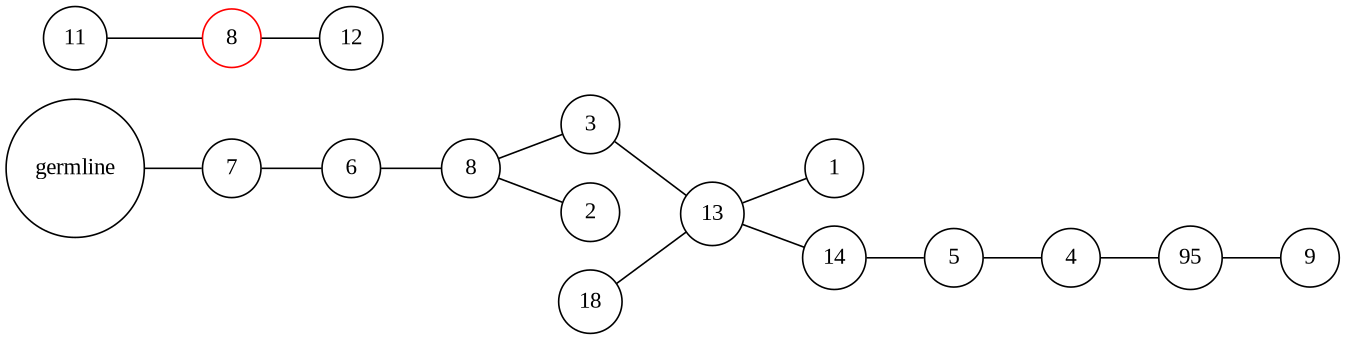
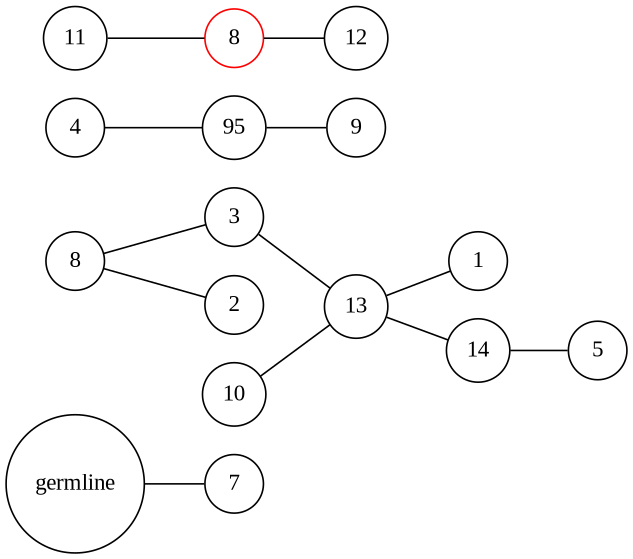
node "6": removed
edge "5" -- "4": removed
node "18": label "18" -> "10"
